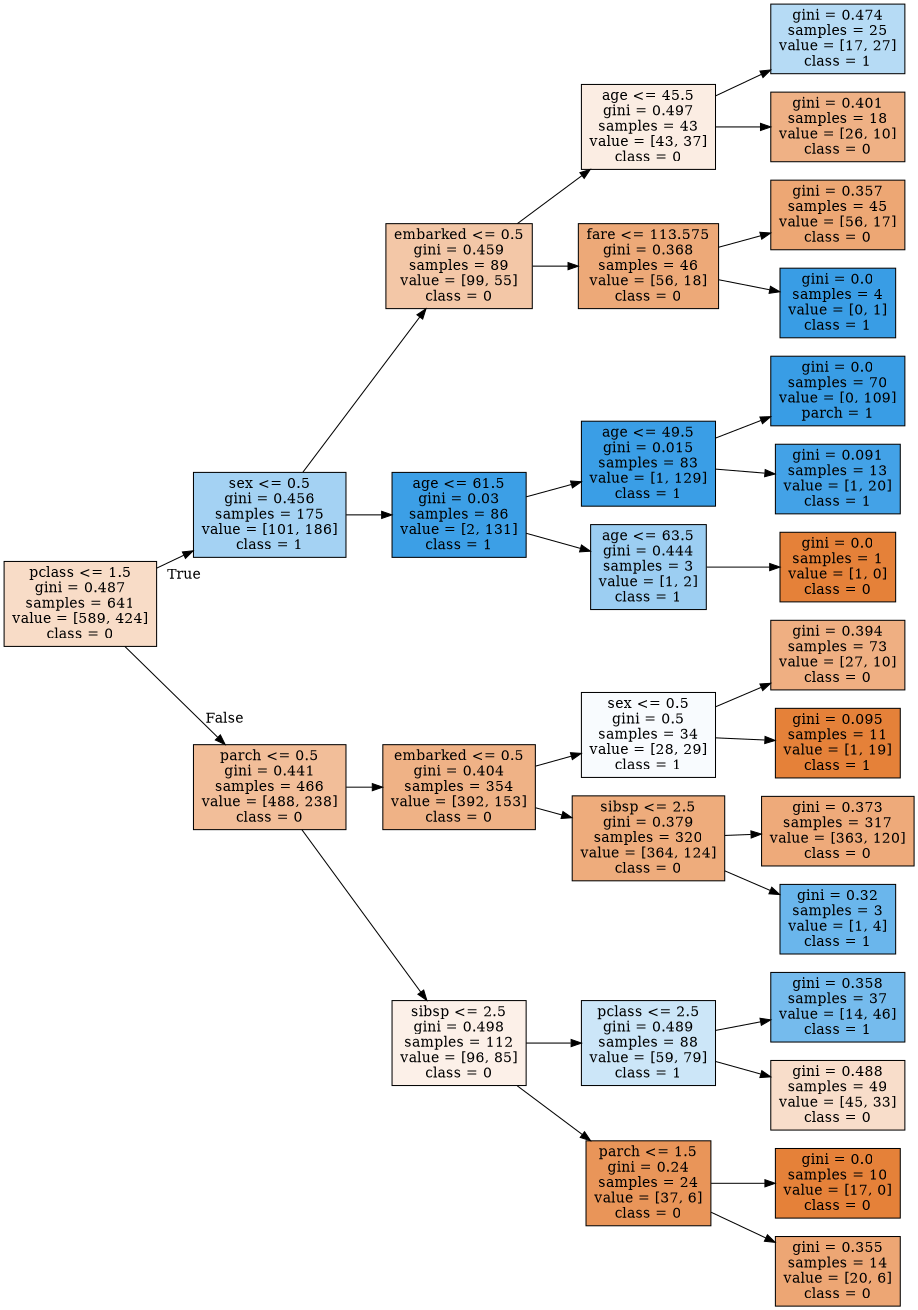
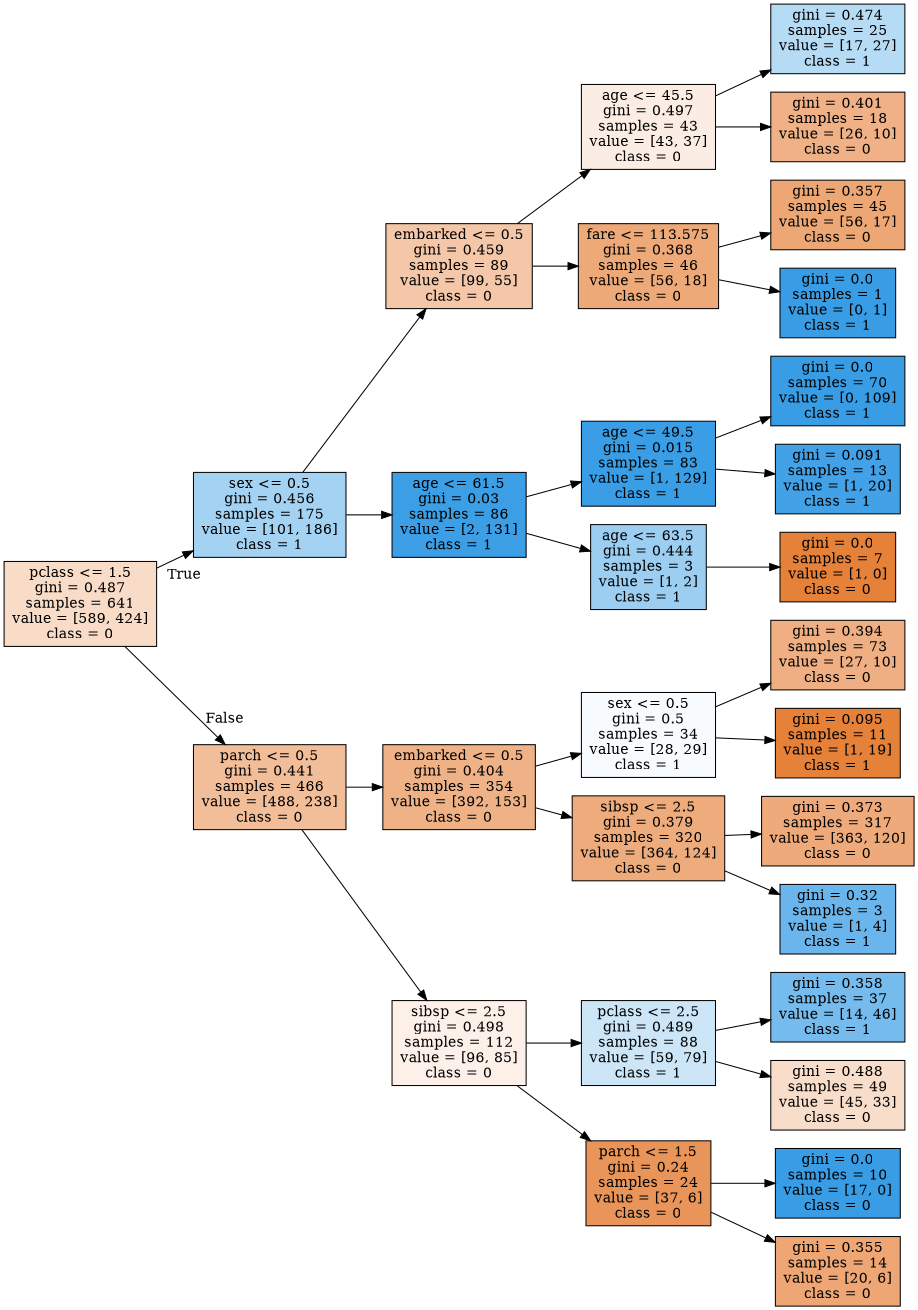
node "gini = 0.0 samples = 4 value = [0, 1] class = 1": label "gini = 0.0 samples = 4 value = [0, 1] class = 1" -> "gini = 0.0 samples = 1 value = [0, 1] class = 1"
node "gini = 0.0 samples = 70 value = [0, 109] parch = 1": label "gini = 0.0 samples = 70 value = [0, 109] parch = 1" -> "gini = 0.0 samples = 70 value = [0, 109] class = 1"
node "gini = 0.0 samples = 1 value = [1, 0] class = 0": label "gini = 0.0 samples = 1 value = [1, 0] class = 0" -> "gini = 0.0 samples = 7 value = [1, 0] class = 0"
node "gini = 0.0 samples = 10 value = [17, 0] class = 0": fillcolor #e58139ff -> #399de5ff
